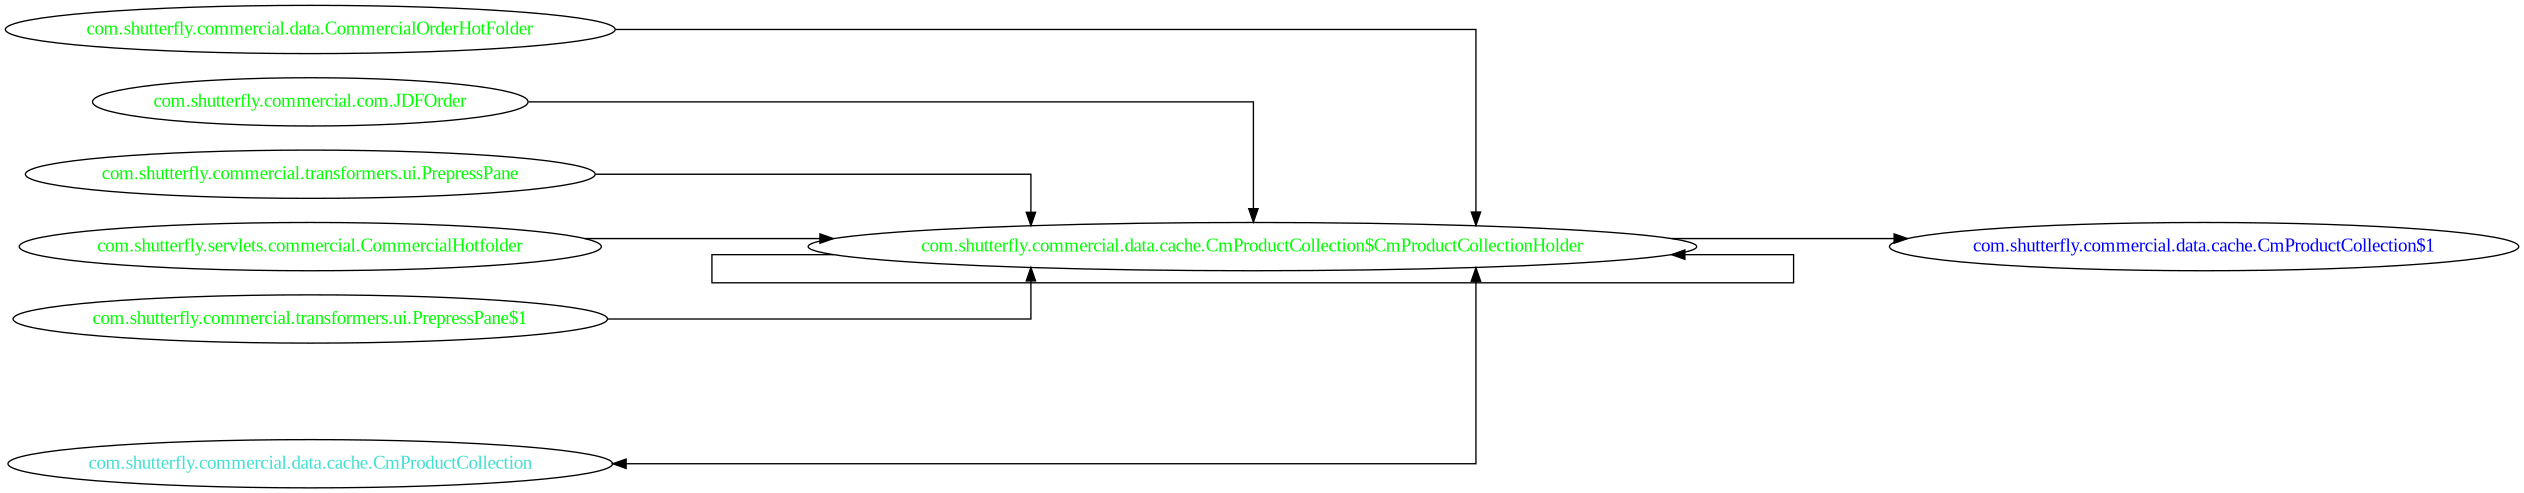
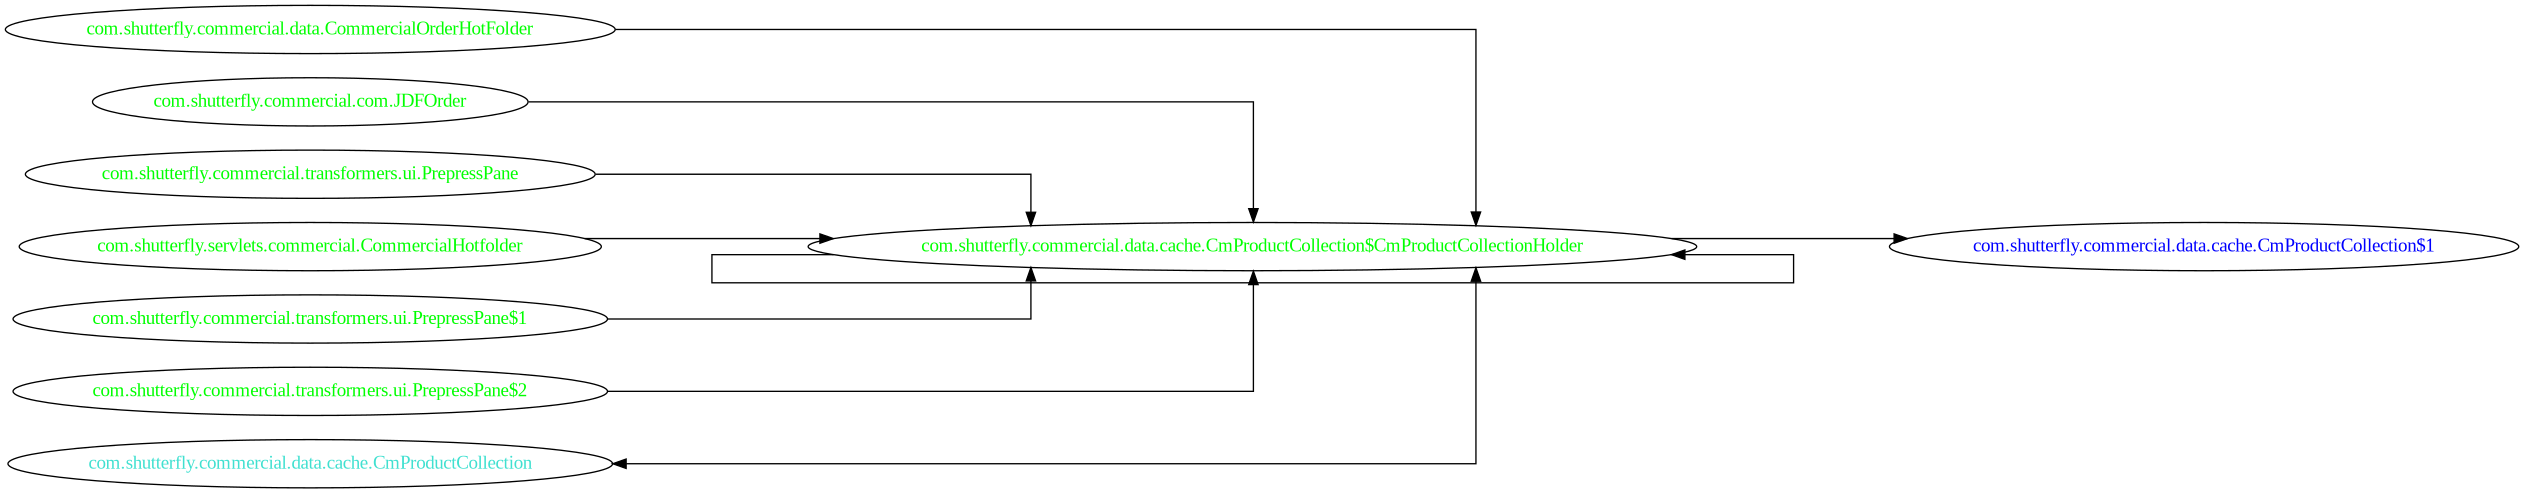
node "com.shutterfly.commercial.transformers.ui.PrepressPane$2": added
